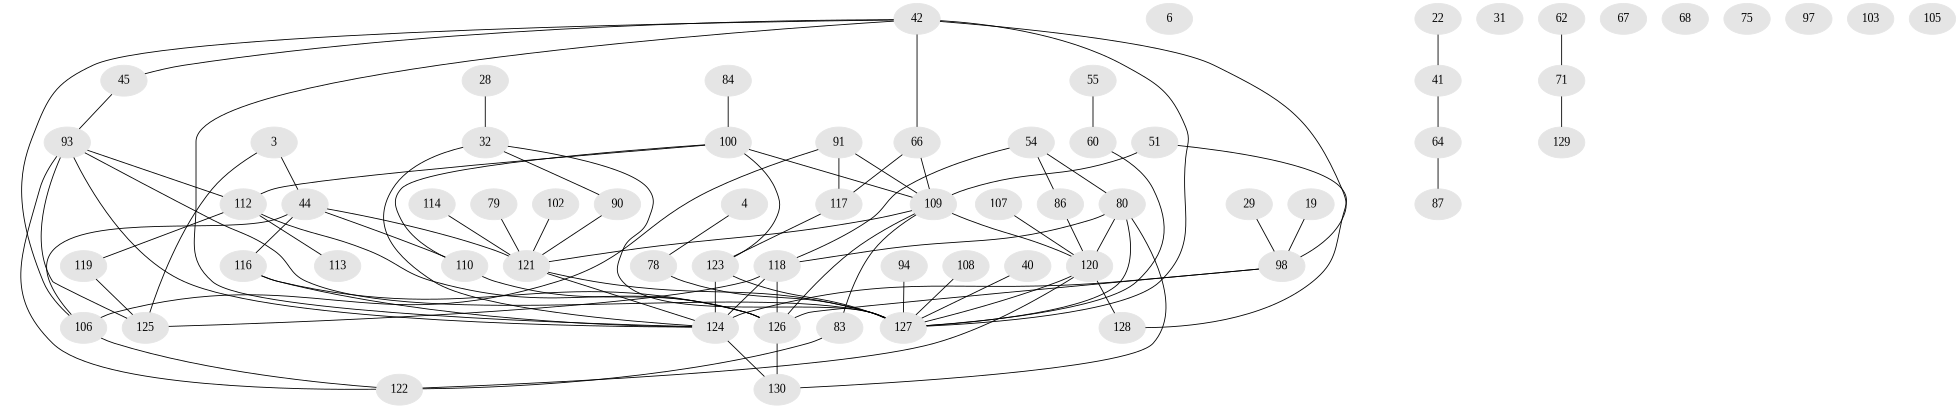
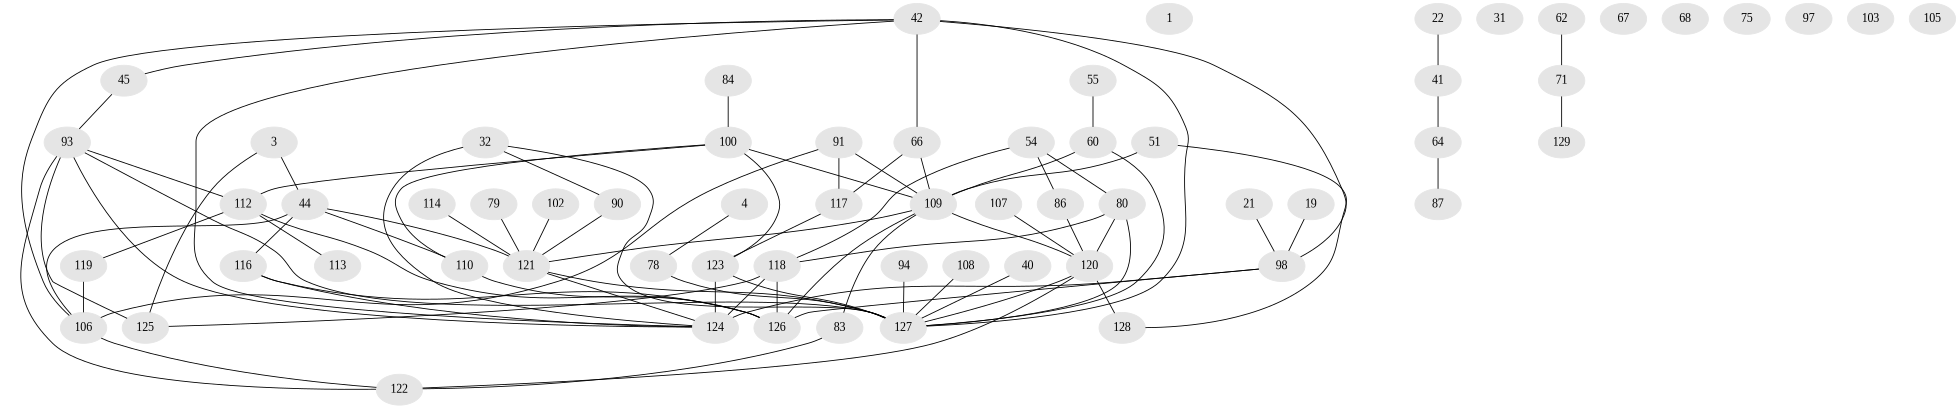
node "6": label "6" -> "1"
node "28": removed
edge "60" -- "109": added
node "29": label "29" -> "21"
edge "119" -- "125": now "119" -- "106"
node "130": removed
